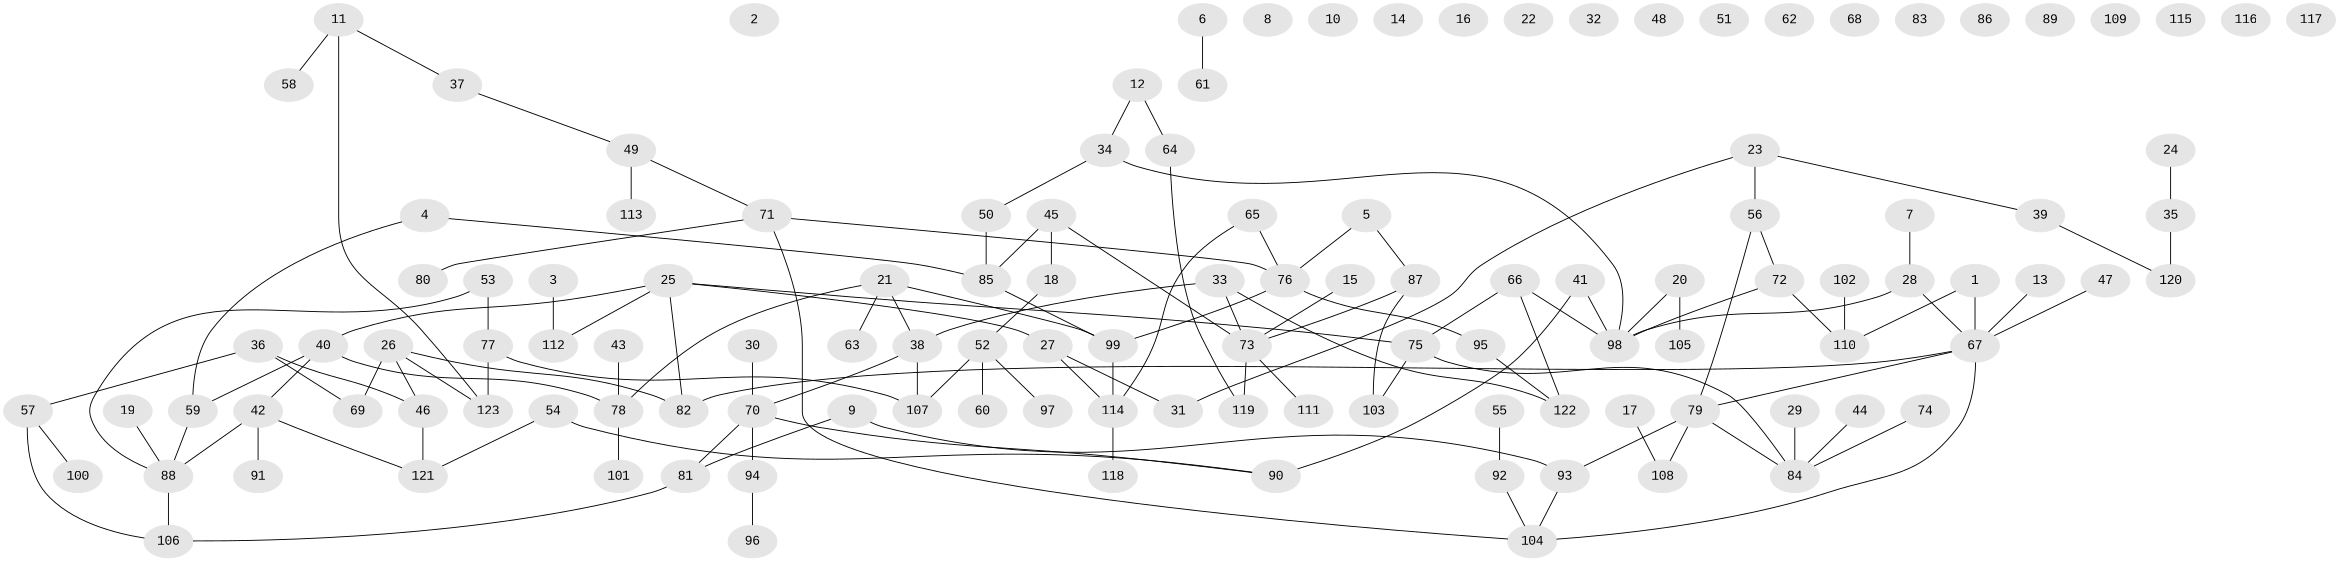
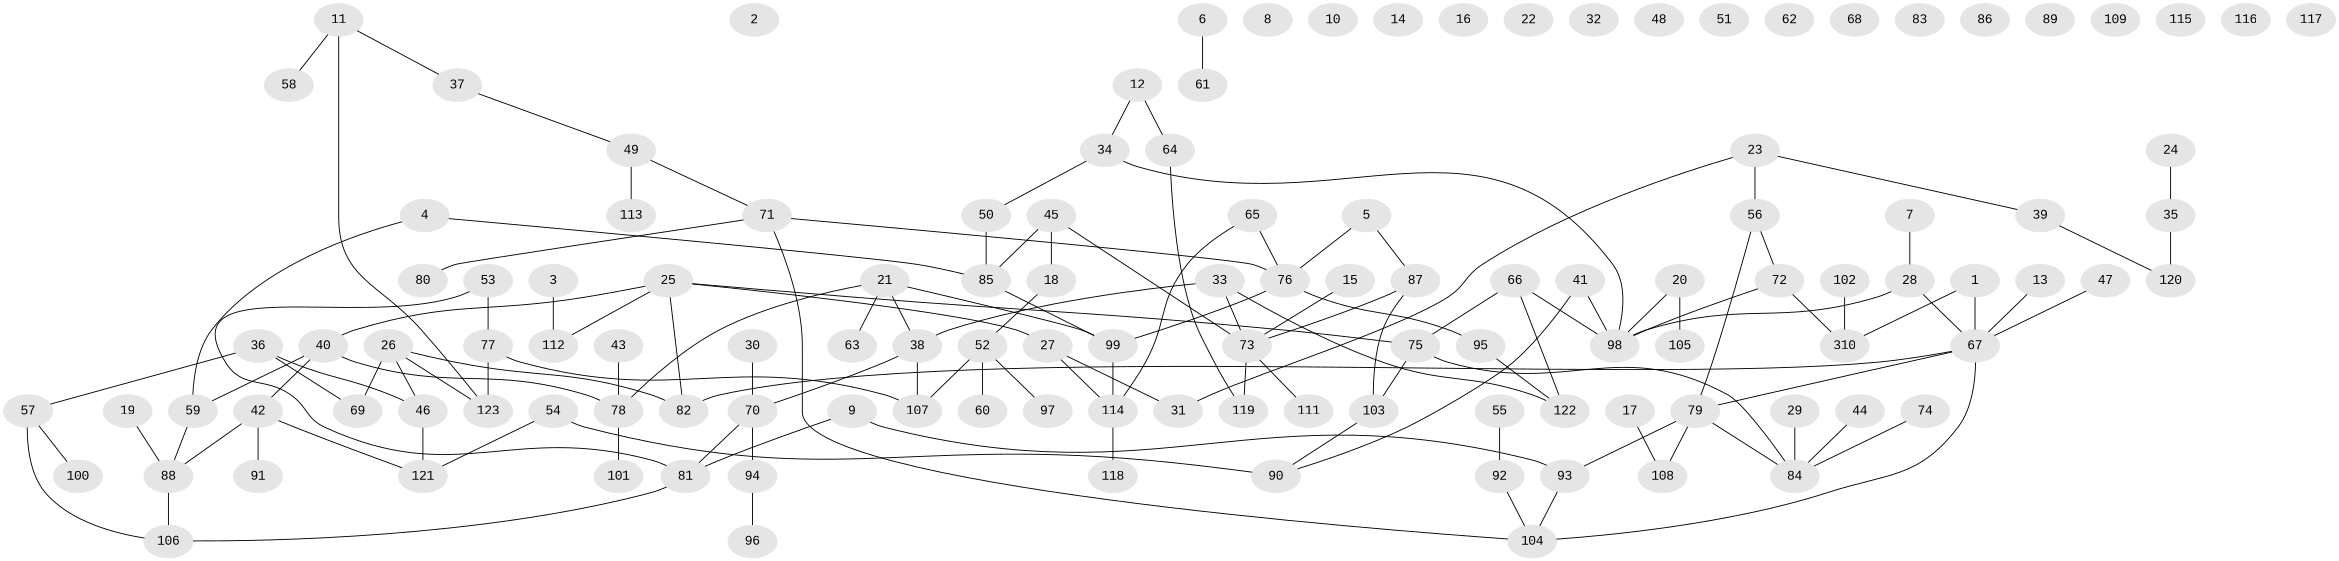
edge "53" -- "88": now "53" -- "81"
node "110": label "110" -> "310"
edge "70" -- "90": now "103" -- "90"
